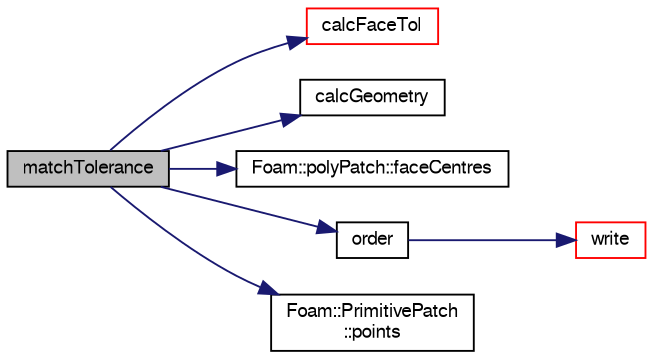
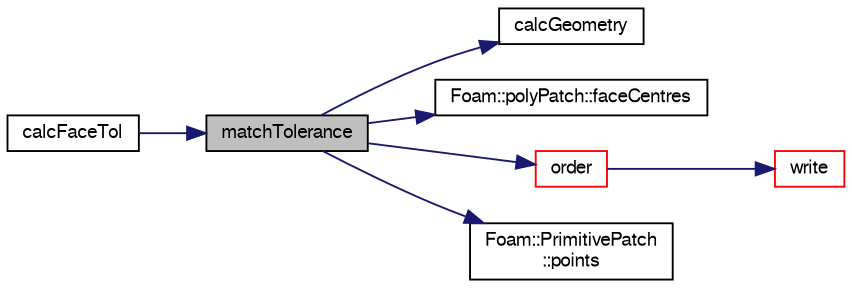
node "calcFaceTol": color red -> black
edge "matchTolerance" -> "calcFaceTol": reversed
node "order": color black -> red
